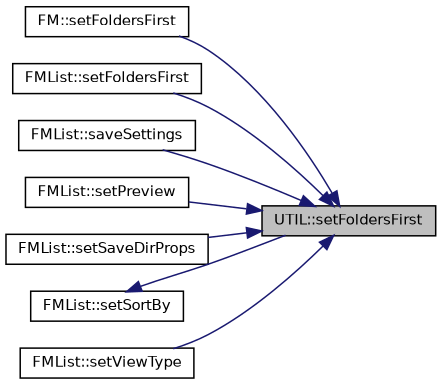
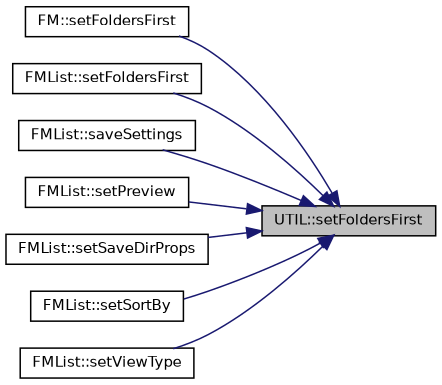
edge "UTIL::setFoldersFirst" -> "FMList::setSortBy": reversed
